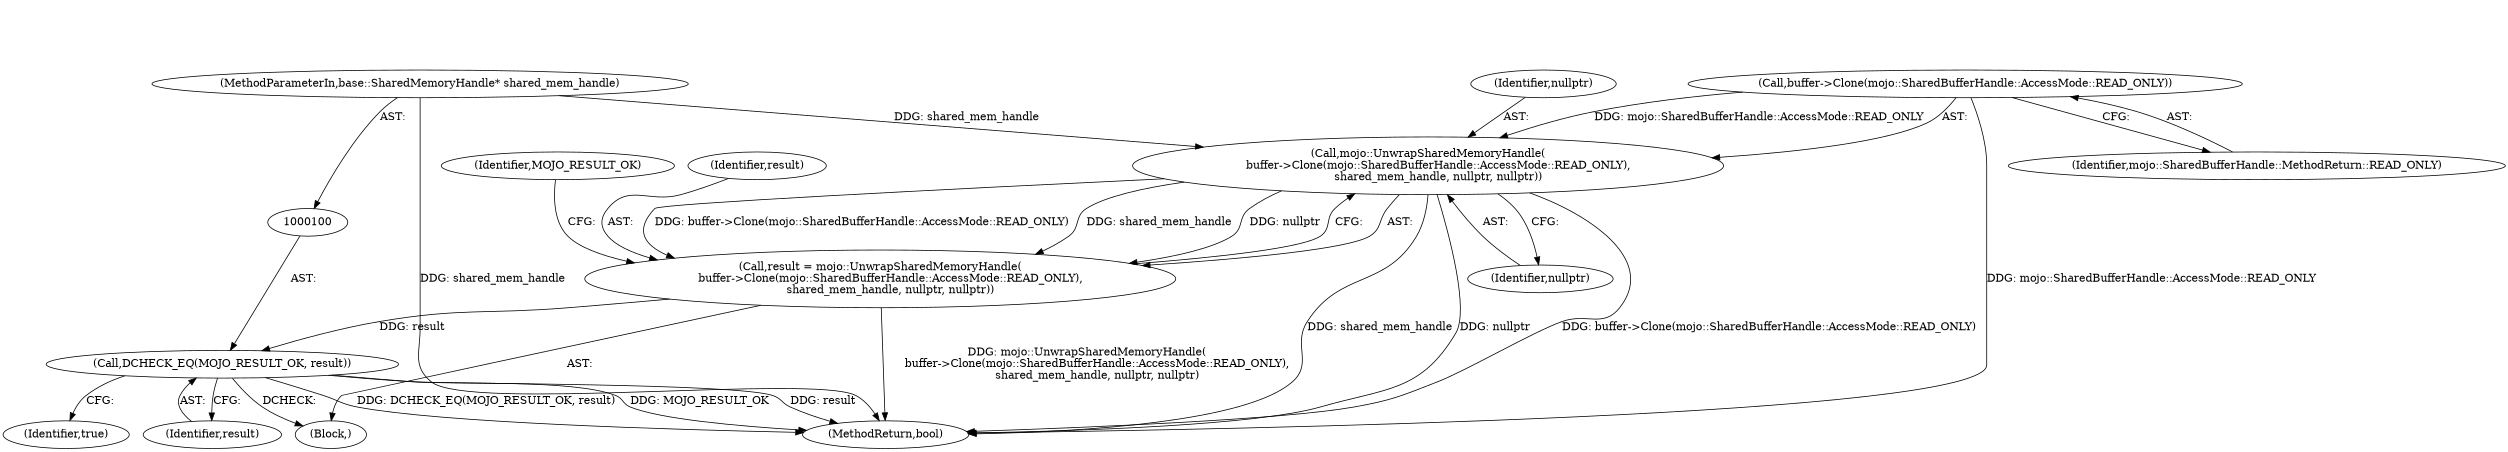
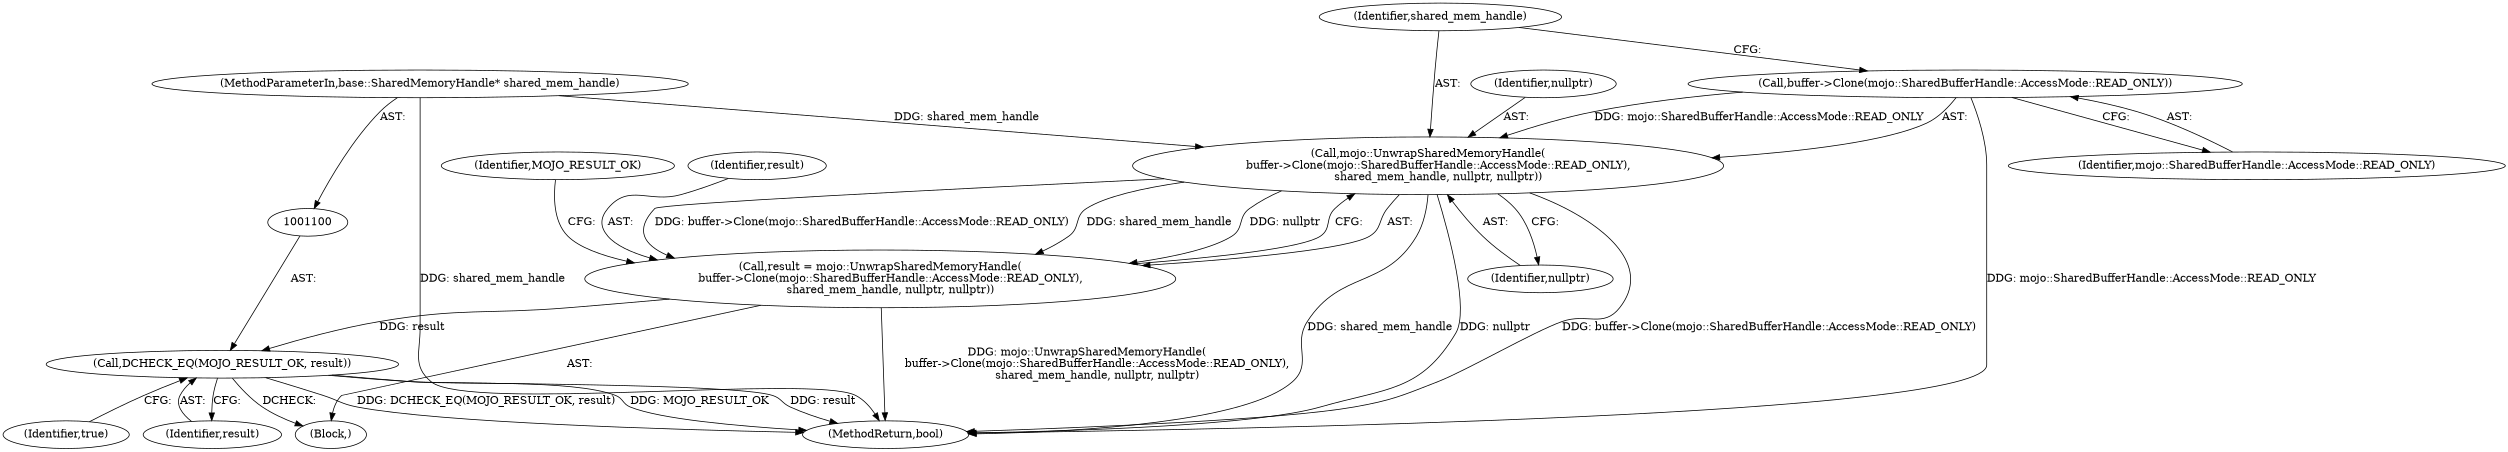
node "(Identifier,shared_mem_handle)": added
node "(Identifier,mojo::SharedBufferHandle::MethodReturn::READ_ONLY)": label "(Identifier,mojo::SharedBufferHandle::MethodReturn::READ_ONLY)" -> "(Identifier,mojo::SharedBufferHandle::AccessMode::READ_ONLY)"
node "1000100": label "1000100" -> "1001100"
edge "(Call,DCHECK_EQ(MOJO_RESULT_OK, result))" -> "(Identifier,true)": reversed
